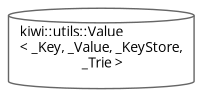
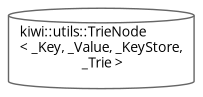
node "kiwi::utils::Value < _Key, _Value, _KeyStore, _Trie >": label "kiwi::utils::Value < _Key, _Value, _KeyStore, _Trie >" -> "kiwi::utils::TrieNode < _Key, _Value, _KeyStore, _Trie >"
